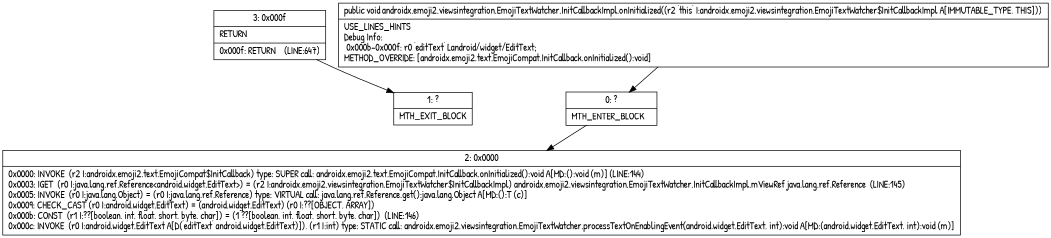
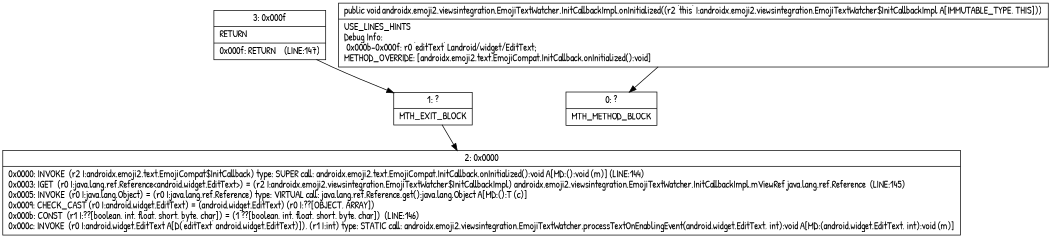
node "3: 0x000f": text "0x000f: RETURN    (LINE:647)" -> "0x000f: RETURN    (LINE:147)"
node "0: ?": text "MTH_ENTER_BLOCK" -> "MTH_METHOD_BLOCK"
edge "0: ?" -> "2: 0x0000": now "1: ?" -> "2: 0x0000"
